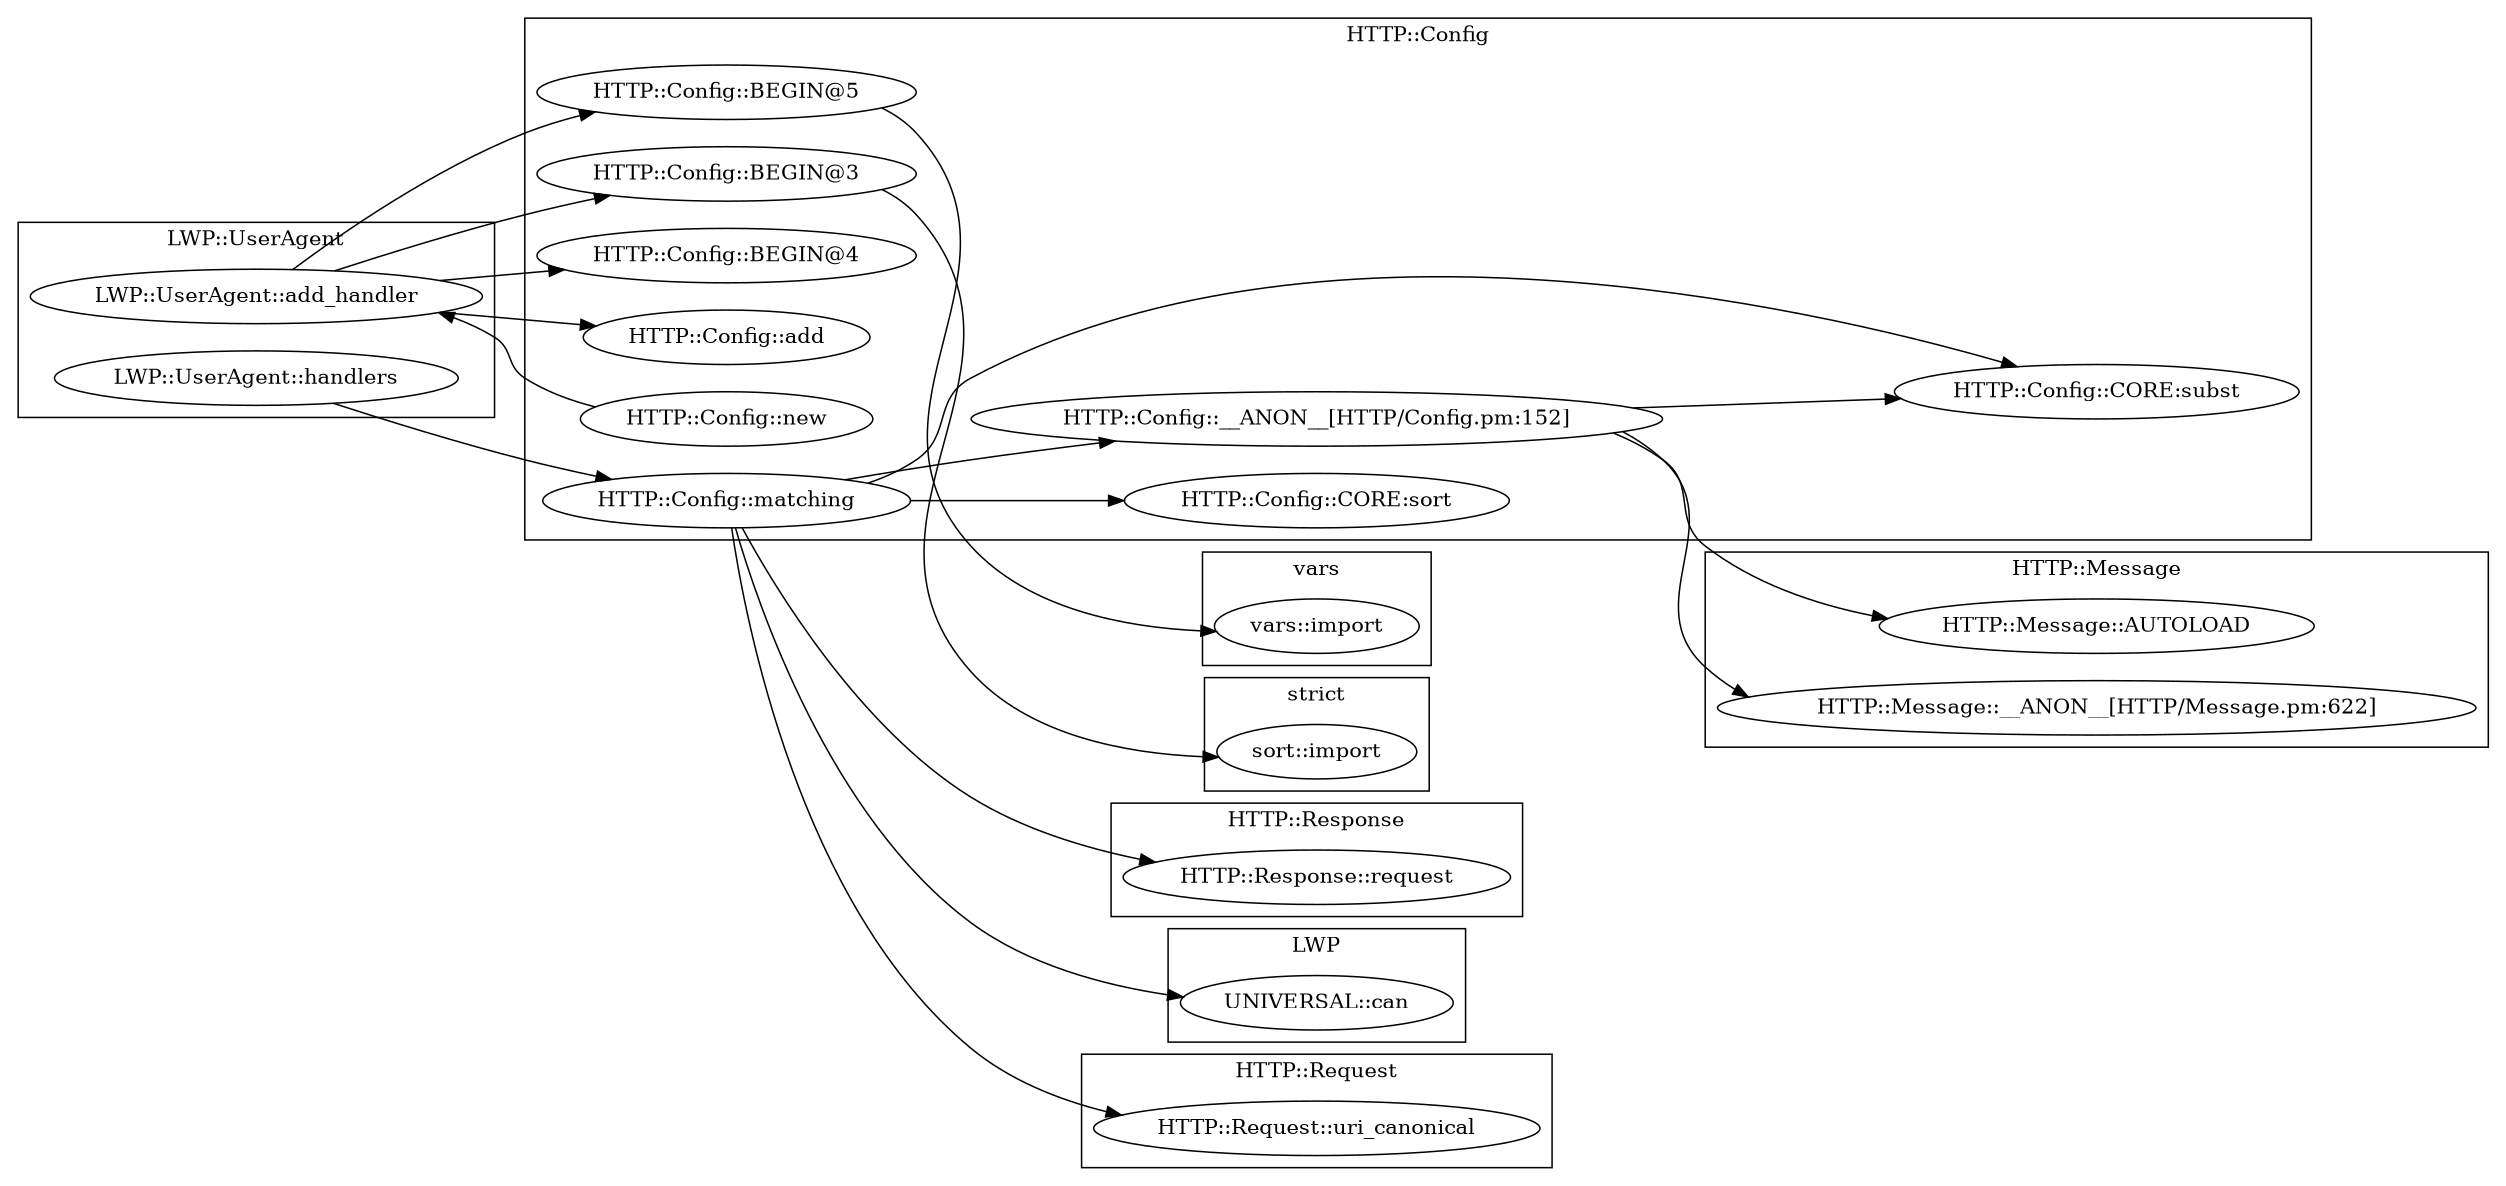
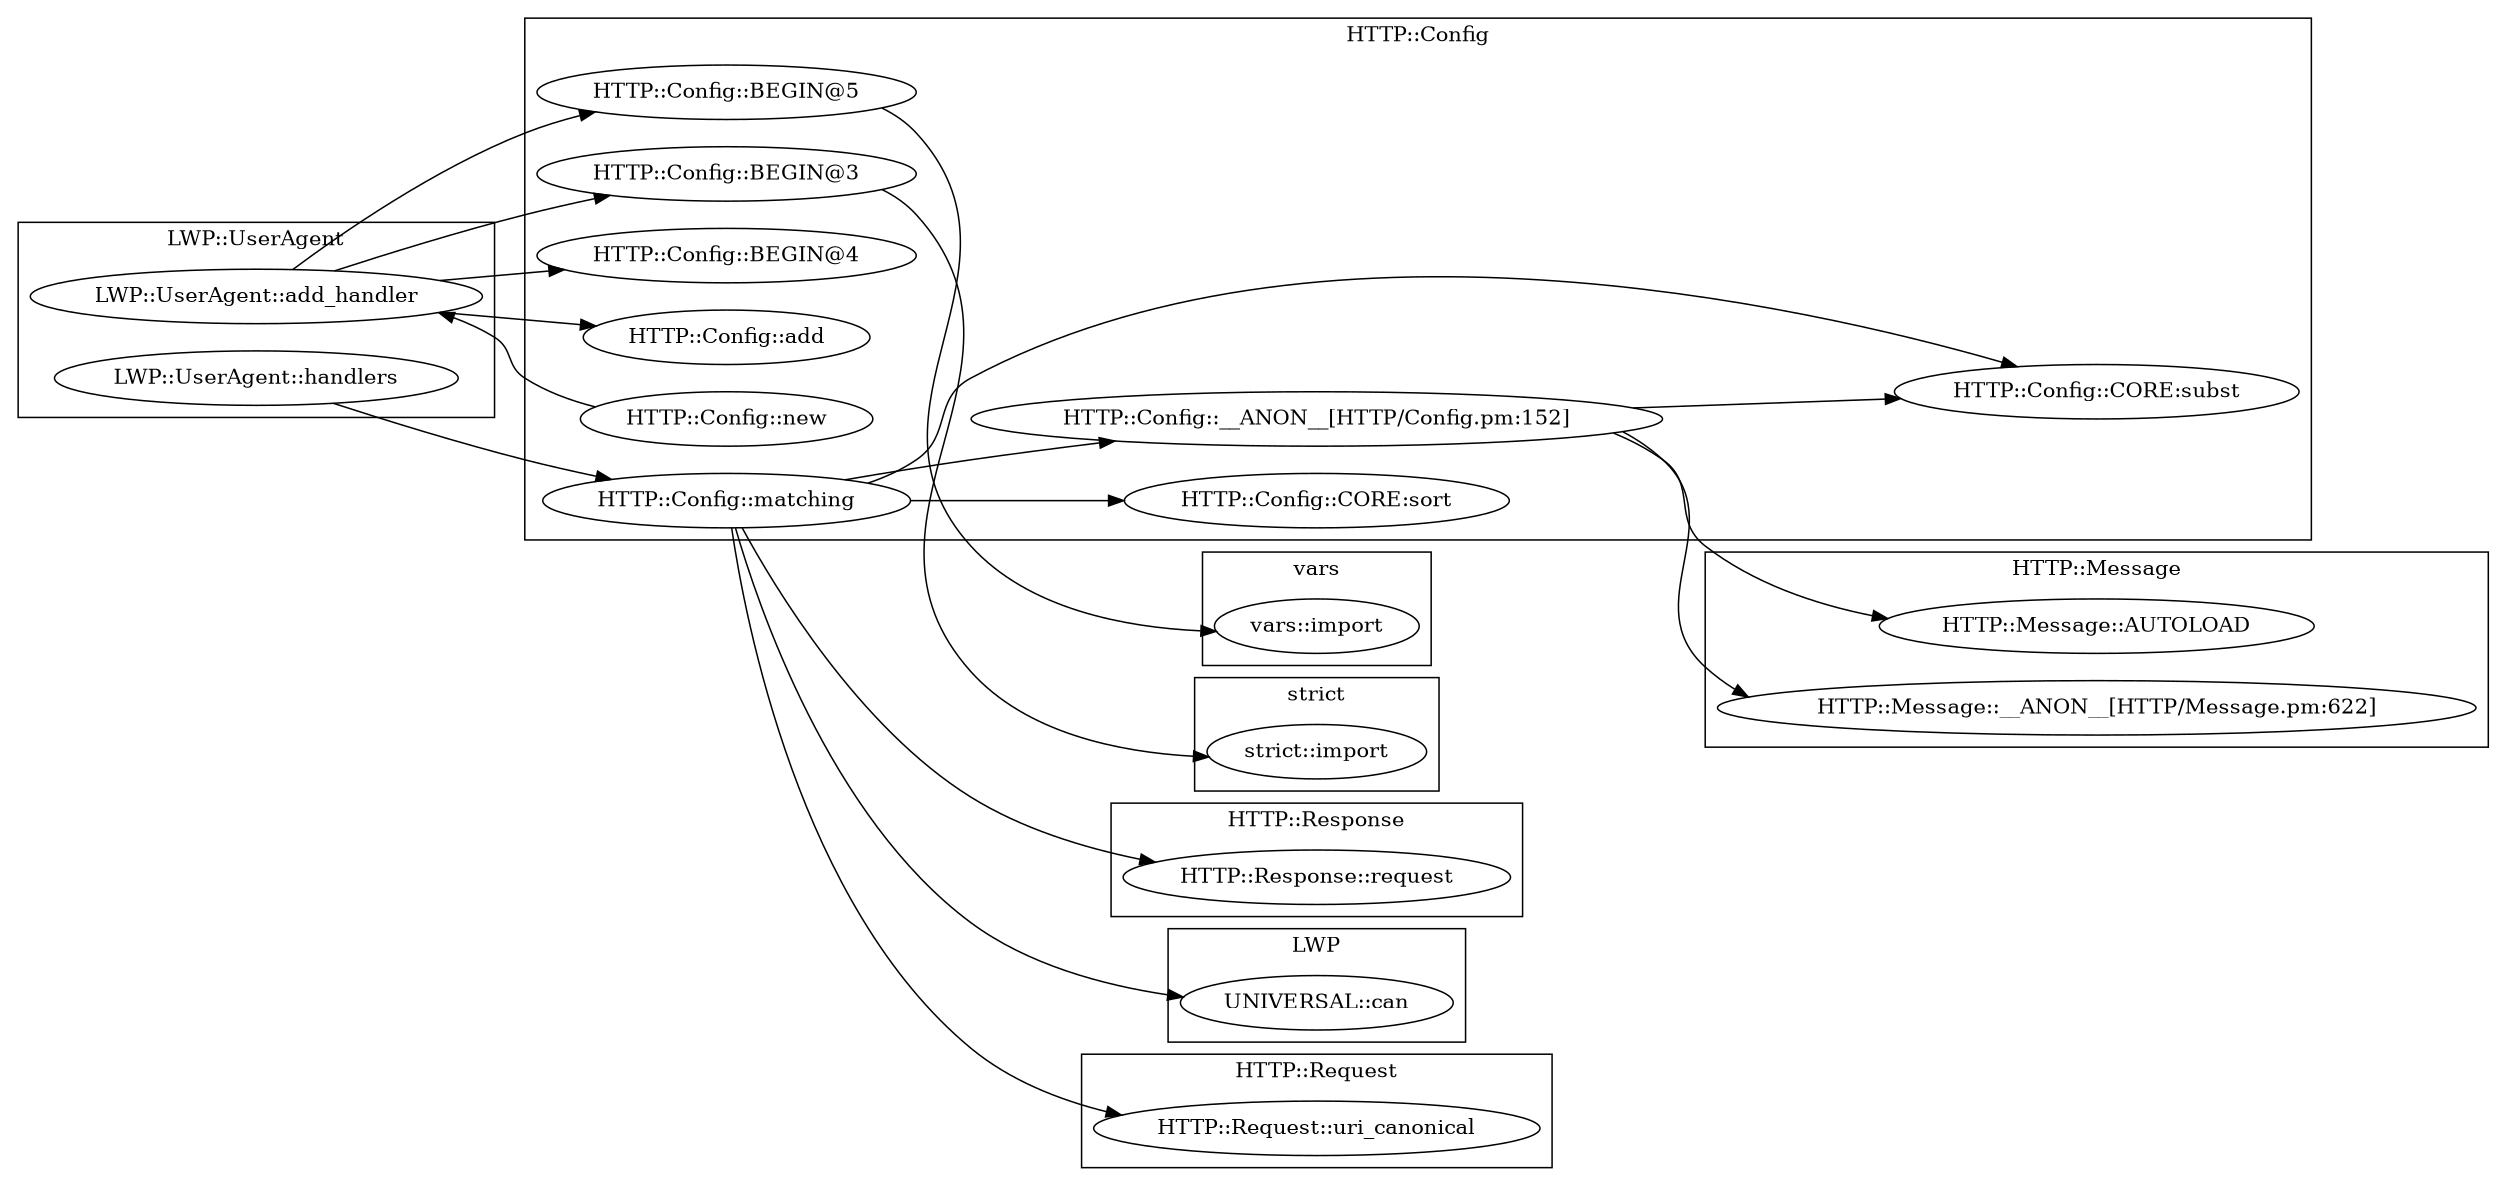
node "sort::import": label "sort::import" -> "strict::import"
